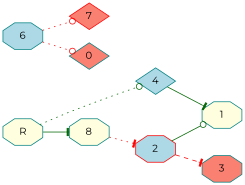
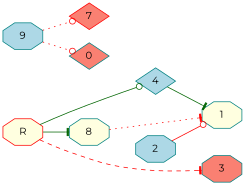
node "6": label "6" -> "9"
edge "R" -> "4": style dotted -> solid
node "R": color teal -> red
edge "2" -> "1": color darkgreen -> red
edge "8" -> "2": now "8" -> "1"
node "2": color red -> teal
edge "2" -> "3": now "R" -> "3"
